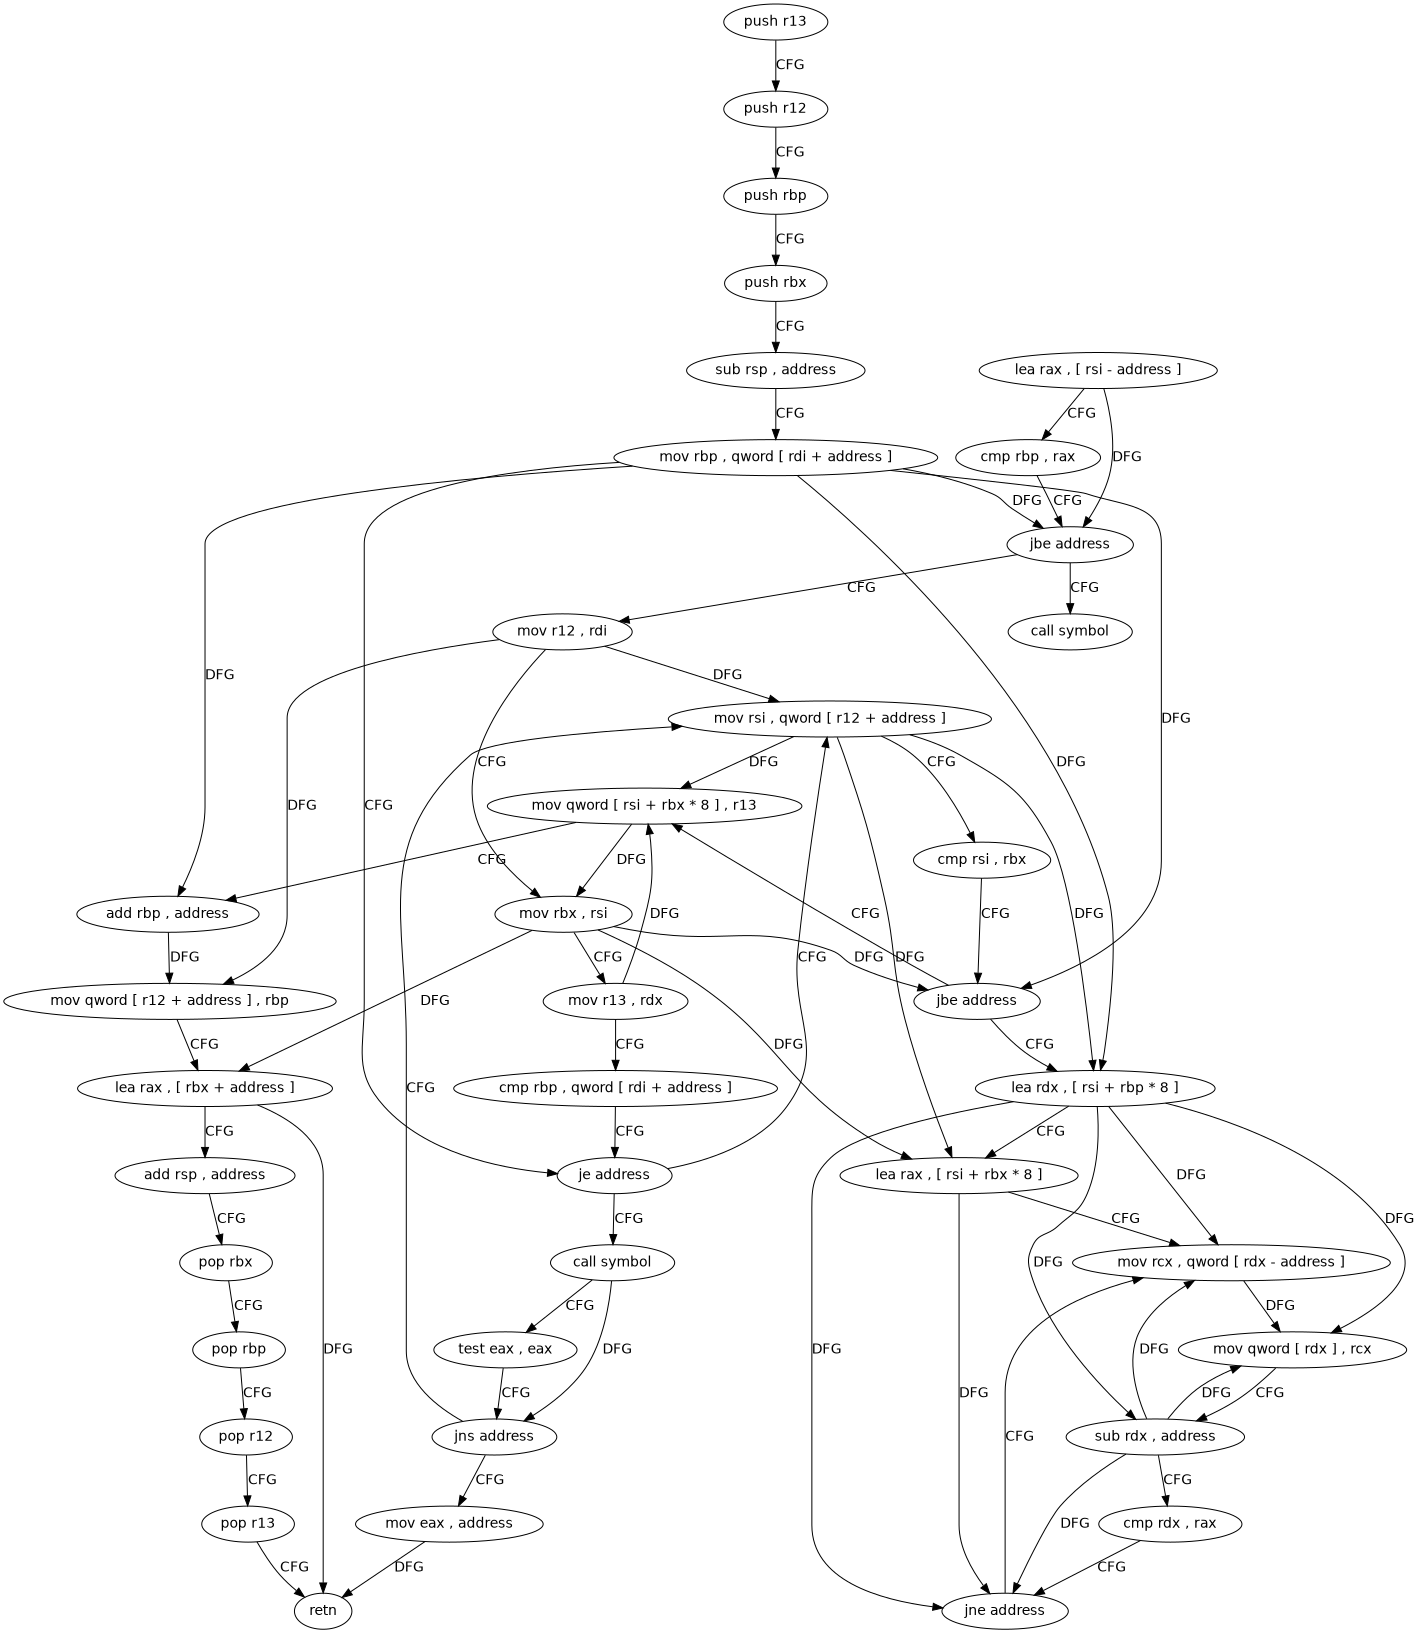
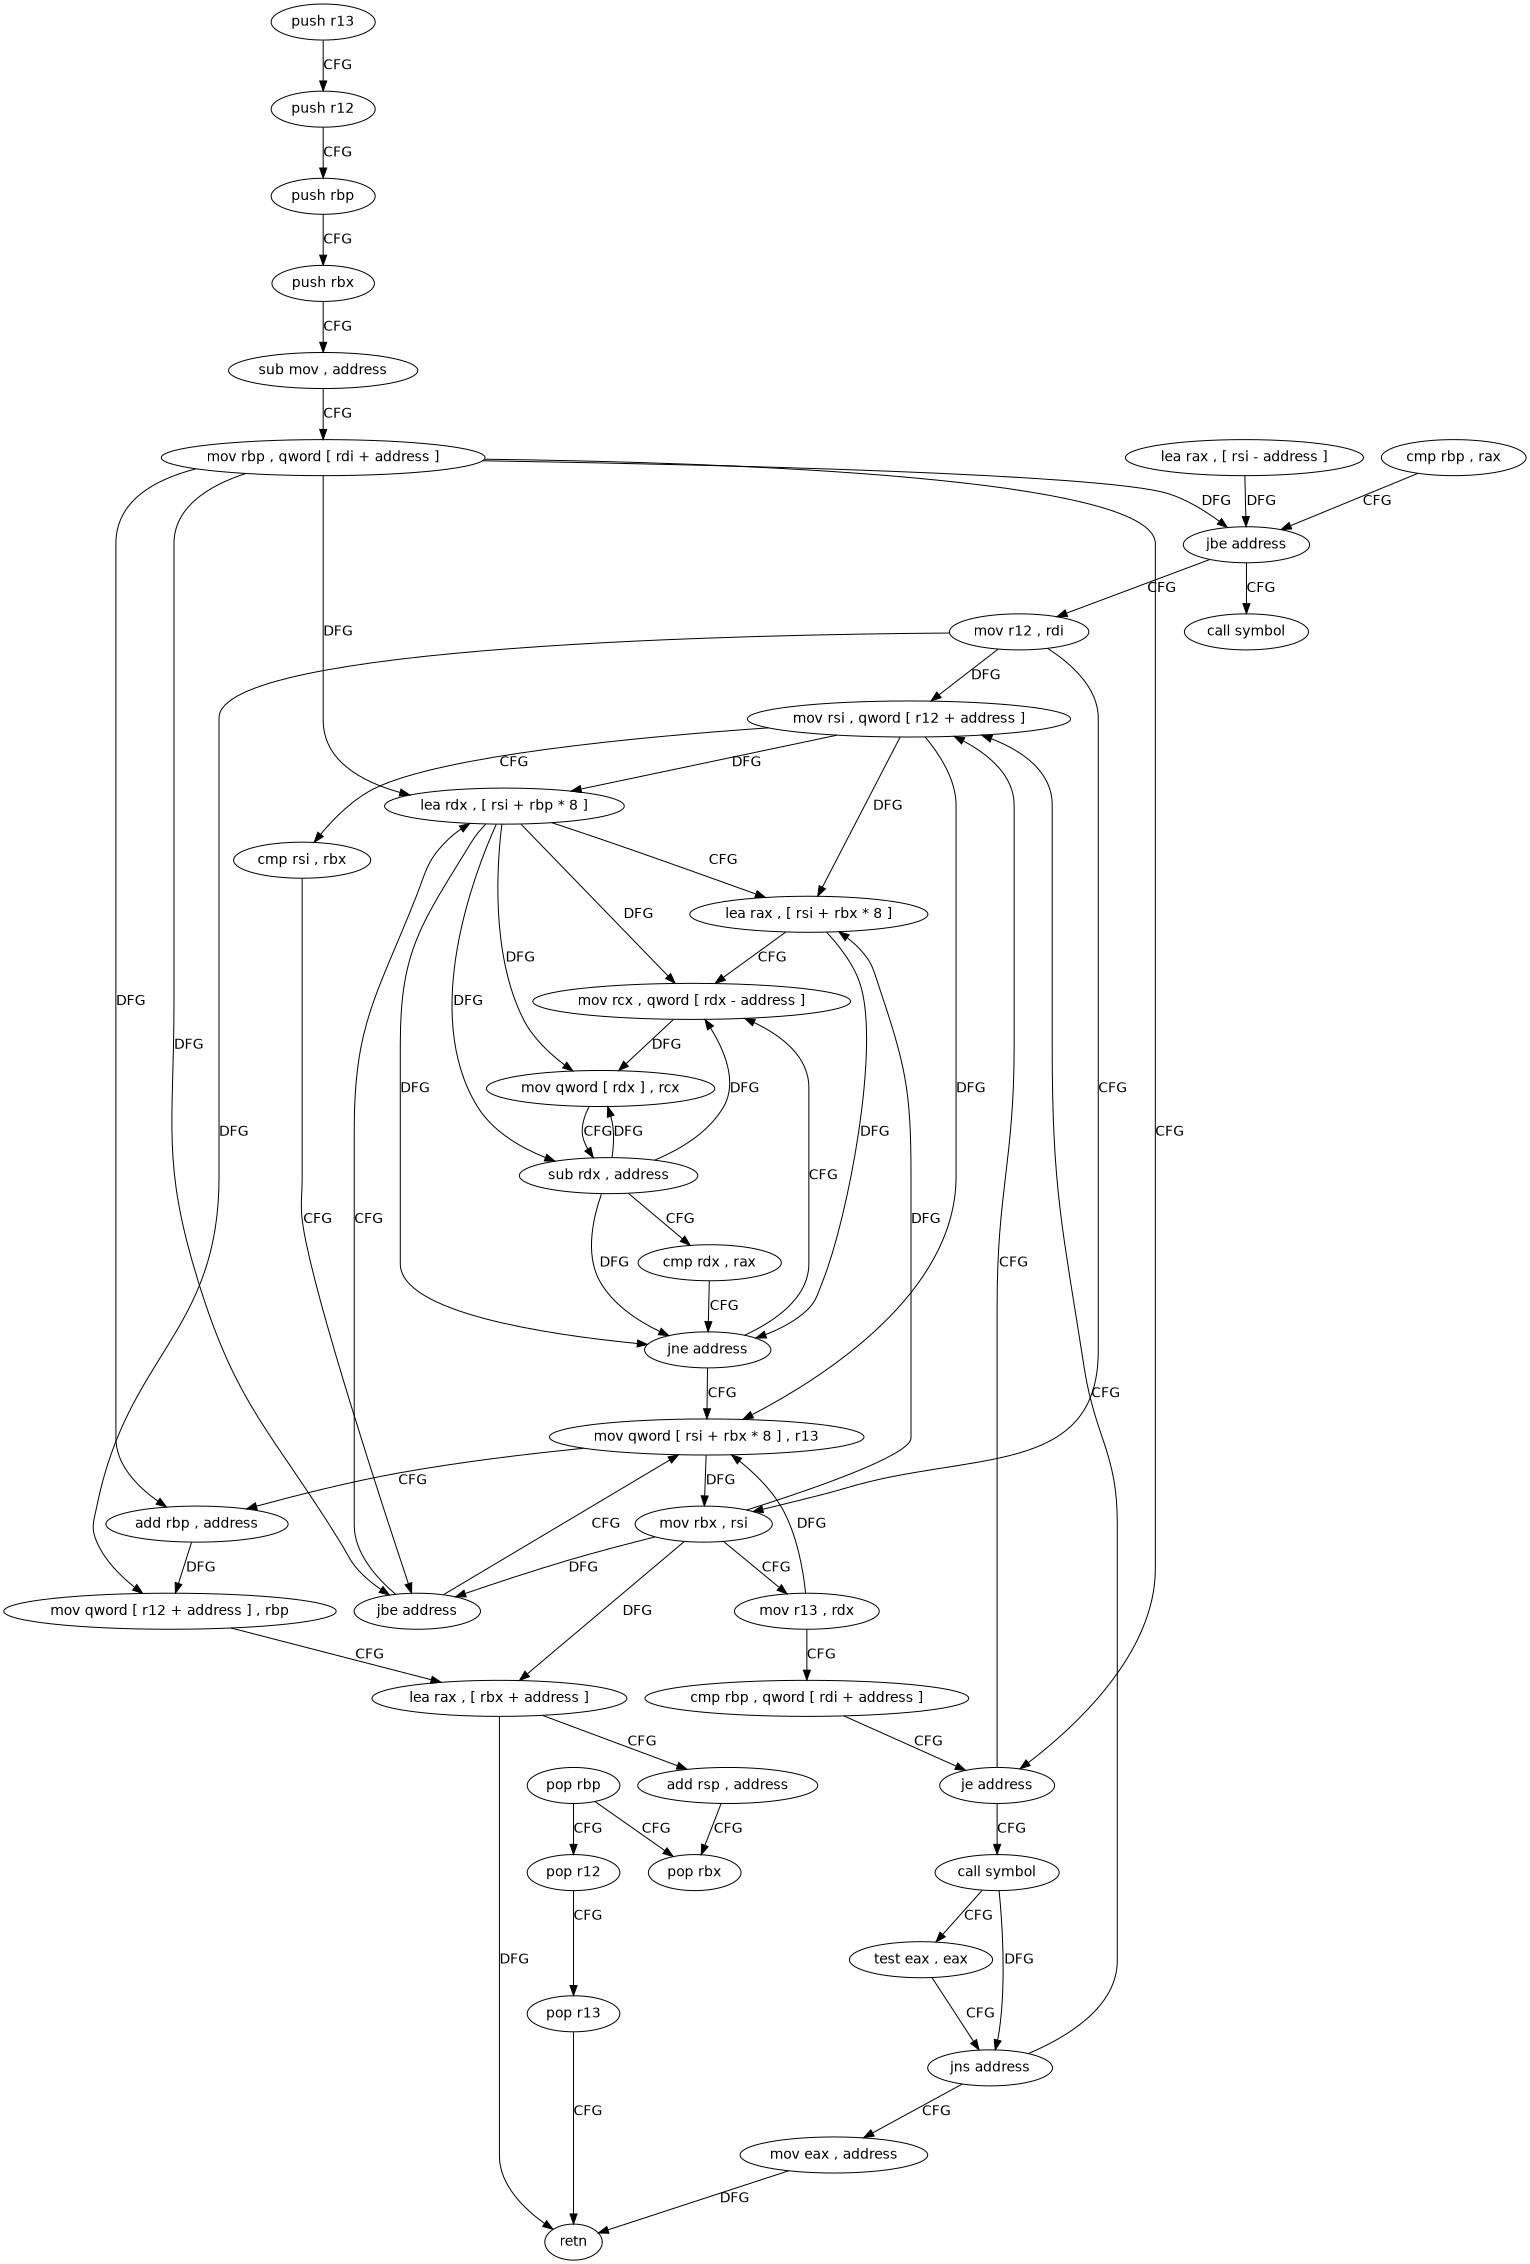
node "sub rsp , address": label "sub rsp , address" -> "sub mov , address"
edge "lea rax , [ rsi - address ]" -> "cmp rbp , rax": removed, label "CFG"
edge "pop rbx" -> "pop rbp": reversed
edge "jne address" -> "mov qword [ rsi + rbx * 8 ] , r13": added, label "CFG"
